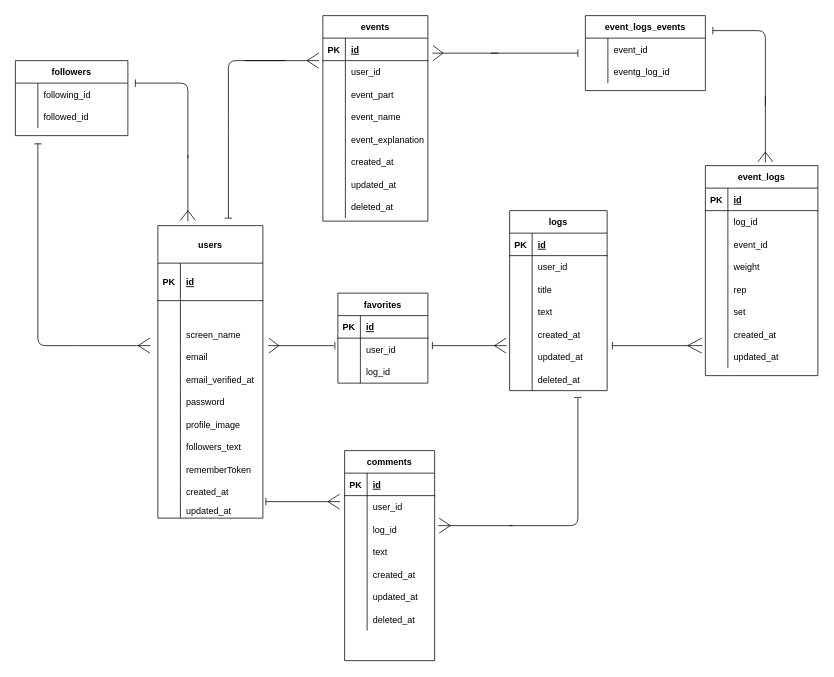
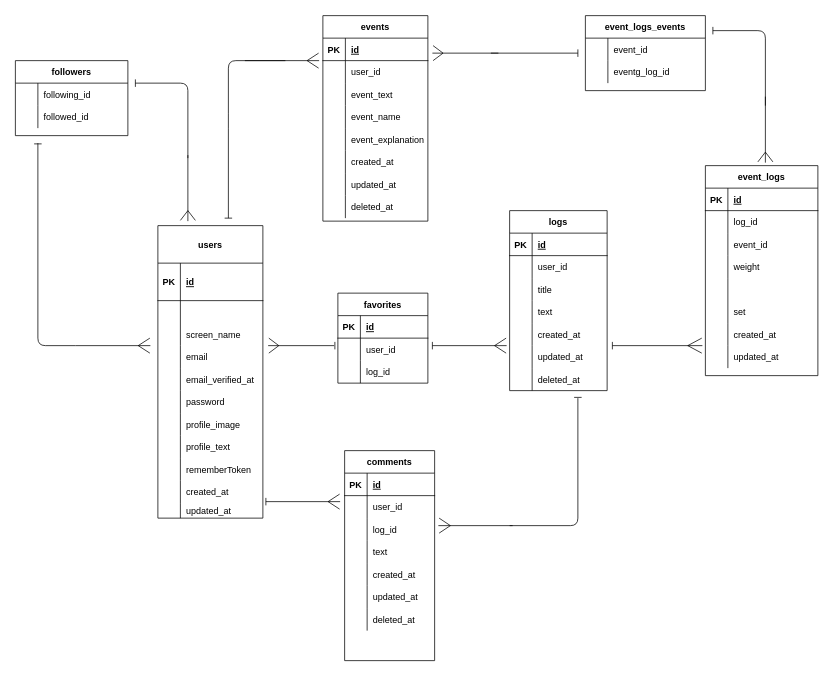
node "event_part": label "event_part" -> "event_text"
node "rep": removed
node "followers_text": label "followers_text" -> "profile_text"
